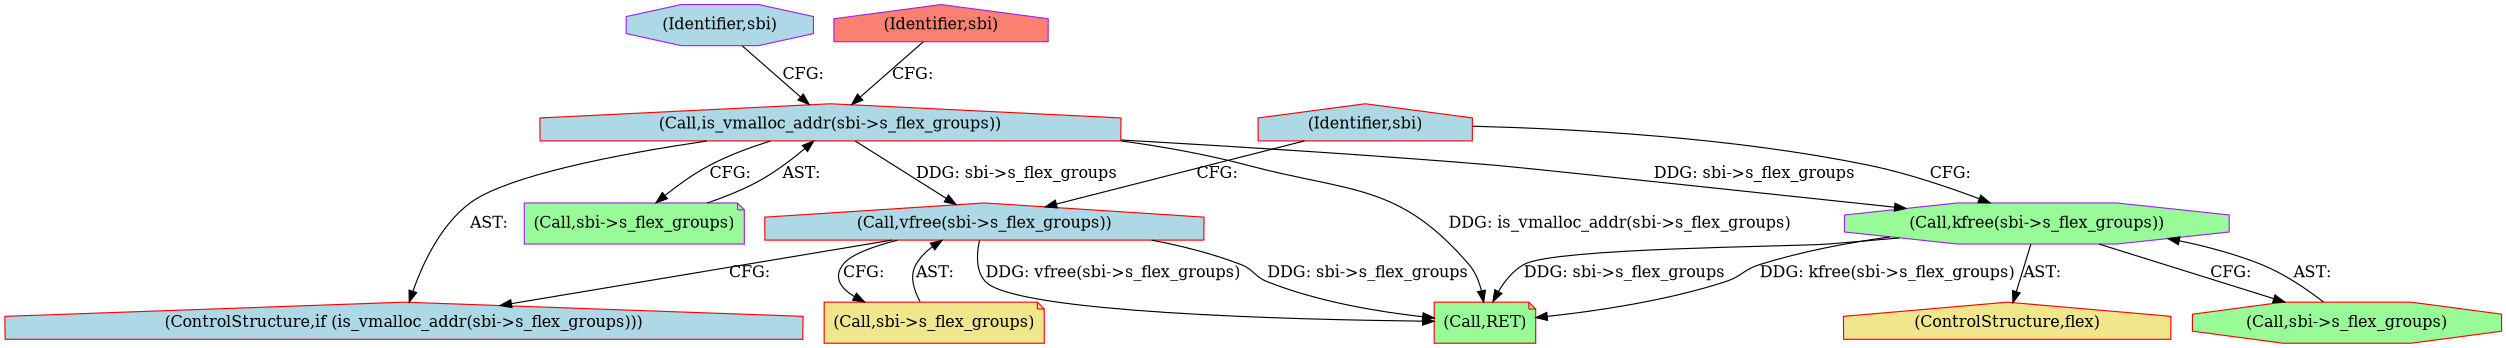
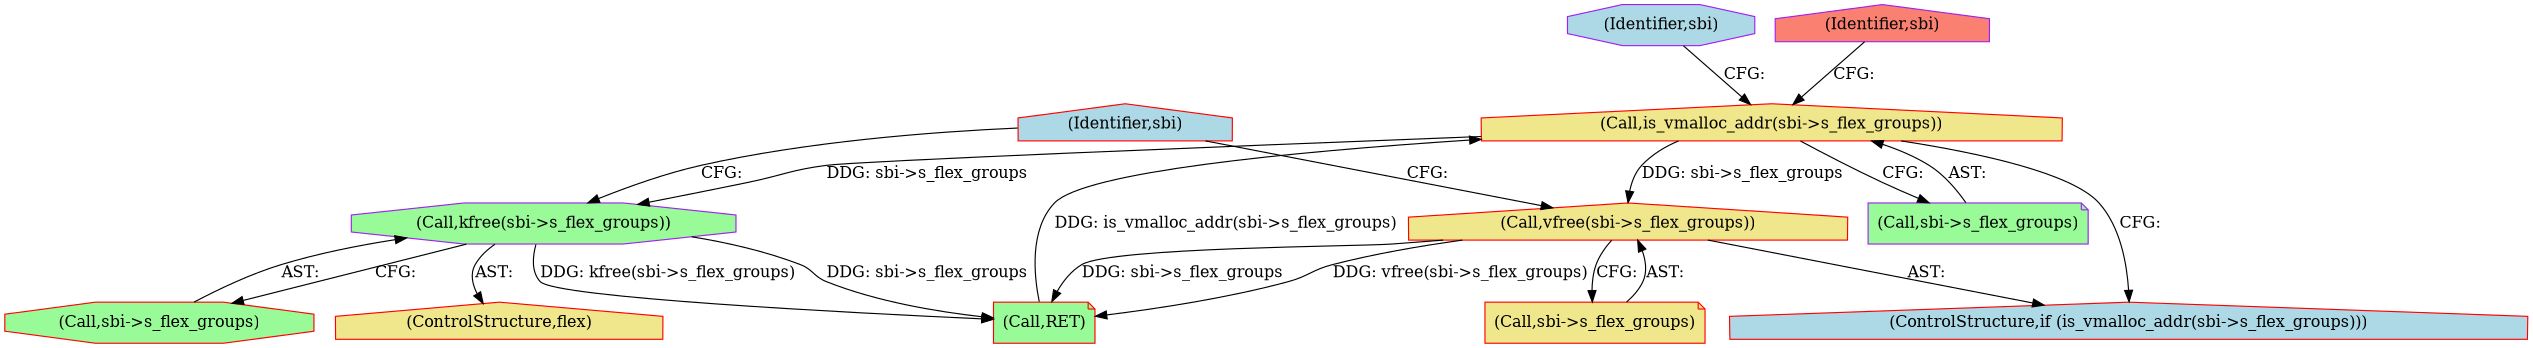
node "(Call,is_vmalloc_addr(sbi->s_flex_groups))": fillcolor lightblue -> khaki
edge "(Call,is_vmalloc_addr(sbi->s_flex_groups))" -> "(Call,RET)": reversed
edge "(Call,is_vmalloc_addr(sbi->s_flex_groups))" -> "(ControlStructure,if (is_vmalloc_addr(sbi->s_flex_groups)))": label "AST: " -> "CFG: "
node "(Call,vfree(sbi->s_flex_groups))": fillcolor lightblue -> khaki
edge "(Call,vfree(sbi->s_flex_groups))" -> "(ControlStructure,if (is_vmalloc_addr(sbi->s_flex_groups)))": label "CFG: " -> "AST: "
